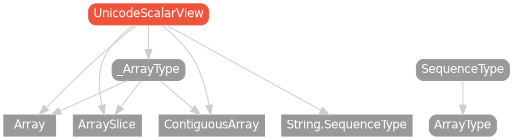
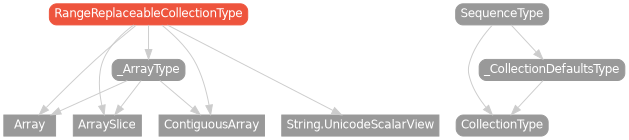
node "UnicodeScalarView": label "UnicodeScalarView" -> "RangeReplaceableCollectionType"
node "_CollectionDefaultsType": added
node "String.SequenceType": label "String.SequenceType" -> "String.UnicodeScalarView"
node "ArrayType": label "ArrayType" -> "CollectionType"
